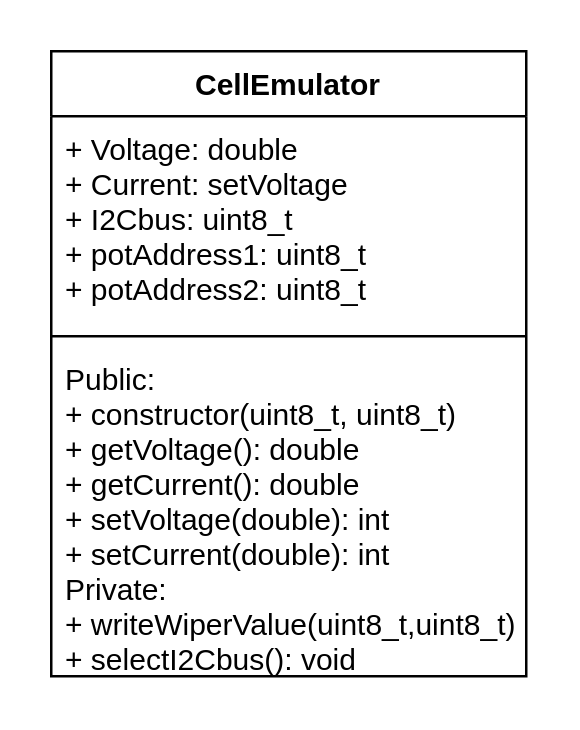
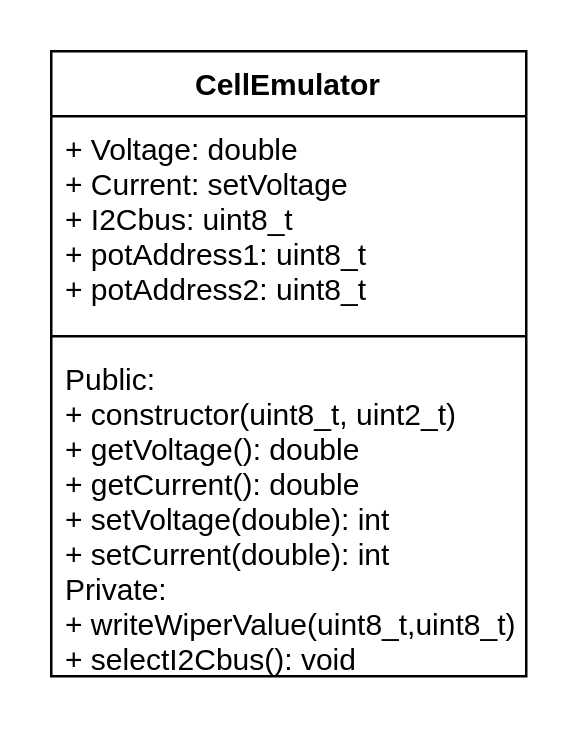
node "Public: + constructor(uint8_t, uint8_t) + getVoltage(): double + getCurrent(): double + setVoltage(double): int + setCurrent(double): int Private: + writeWiperValue(uint8_t,uint8_t): int + selectI2Cbus(): void": label "Public: + constructor(uint8_t, uint8_t) + getVoltage(): double + getCurrent(): double + setVoltage(double): int + setCurrent(double): int Private: + writeWiperValue(uint8_t,uint8_t): int + selectI2Cbus(): void" -> "Public: + constructor(uint8_t, uint2_t) + getVoltage(): double + getCurrent(): double + setVoltage(double): int + setCurrent(double): int Private: + writeWiperValue(uint8_t,uint8_t): int + selectI2Cbus(): void"
